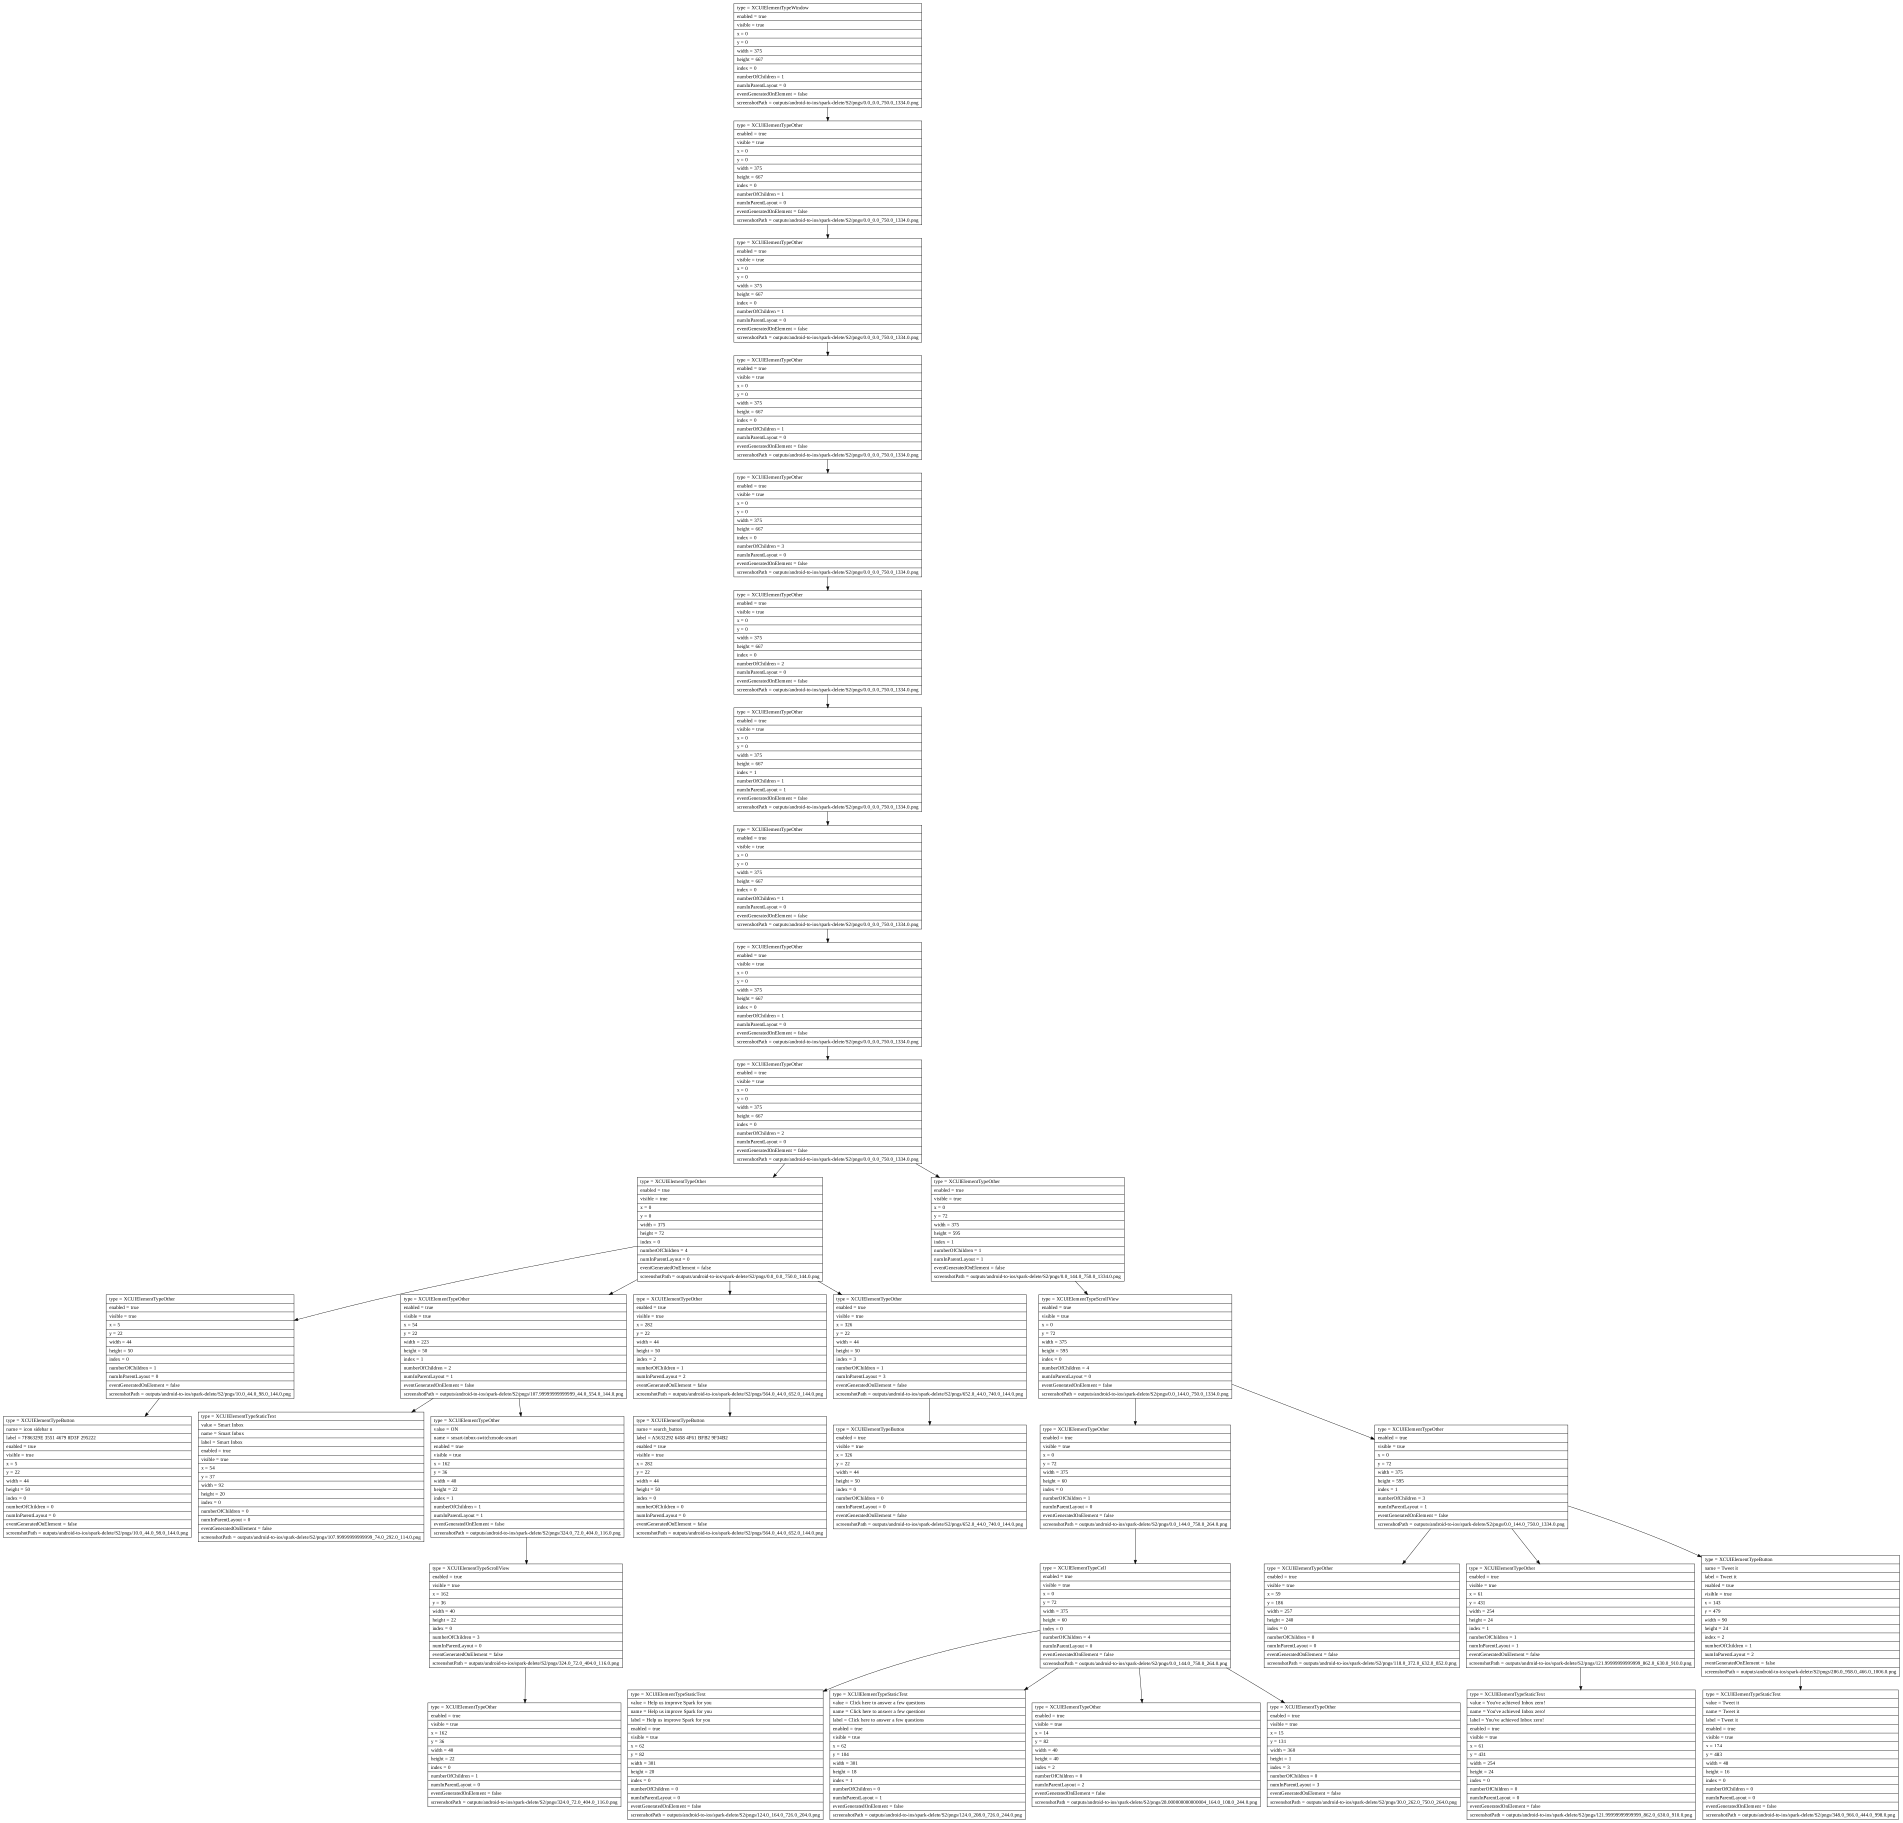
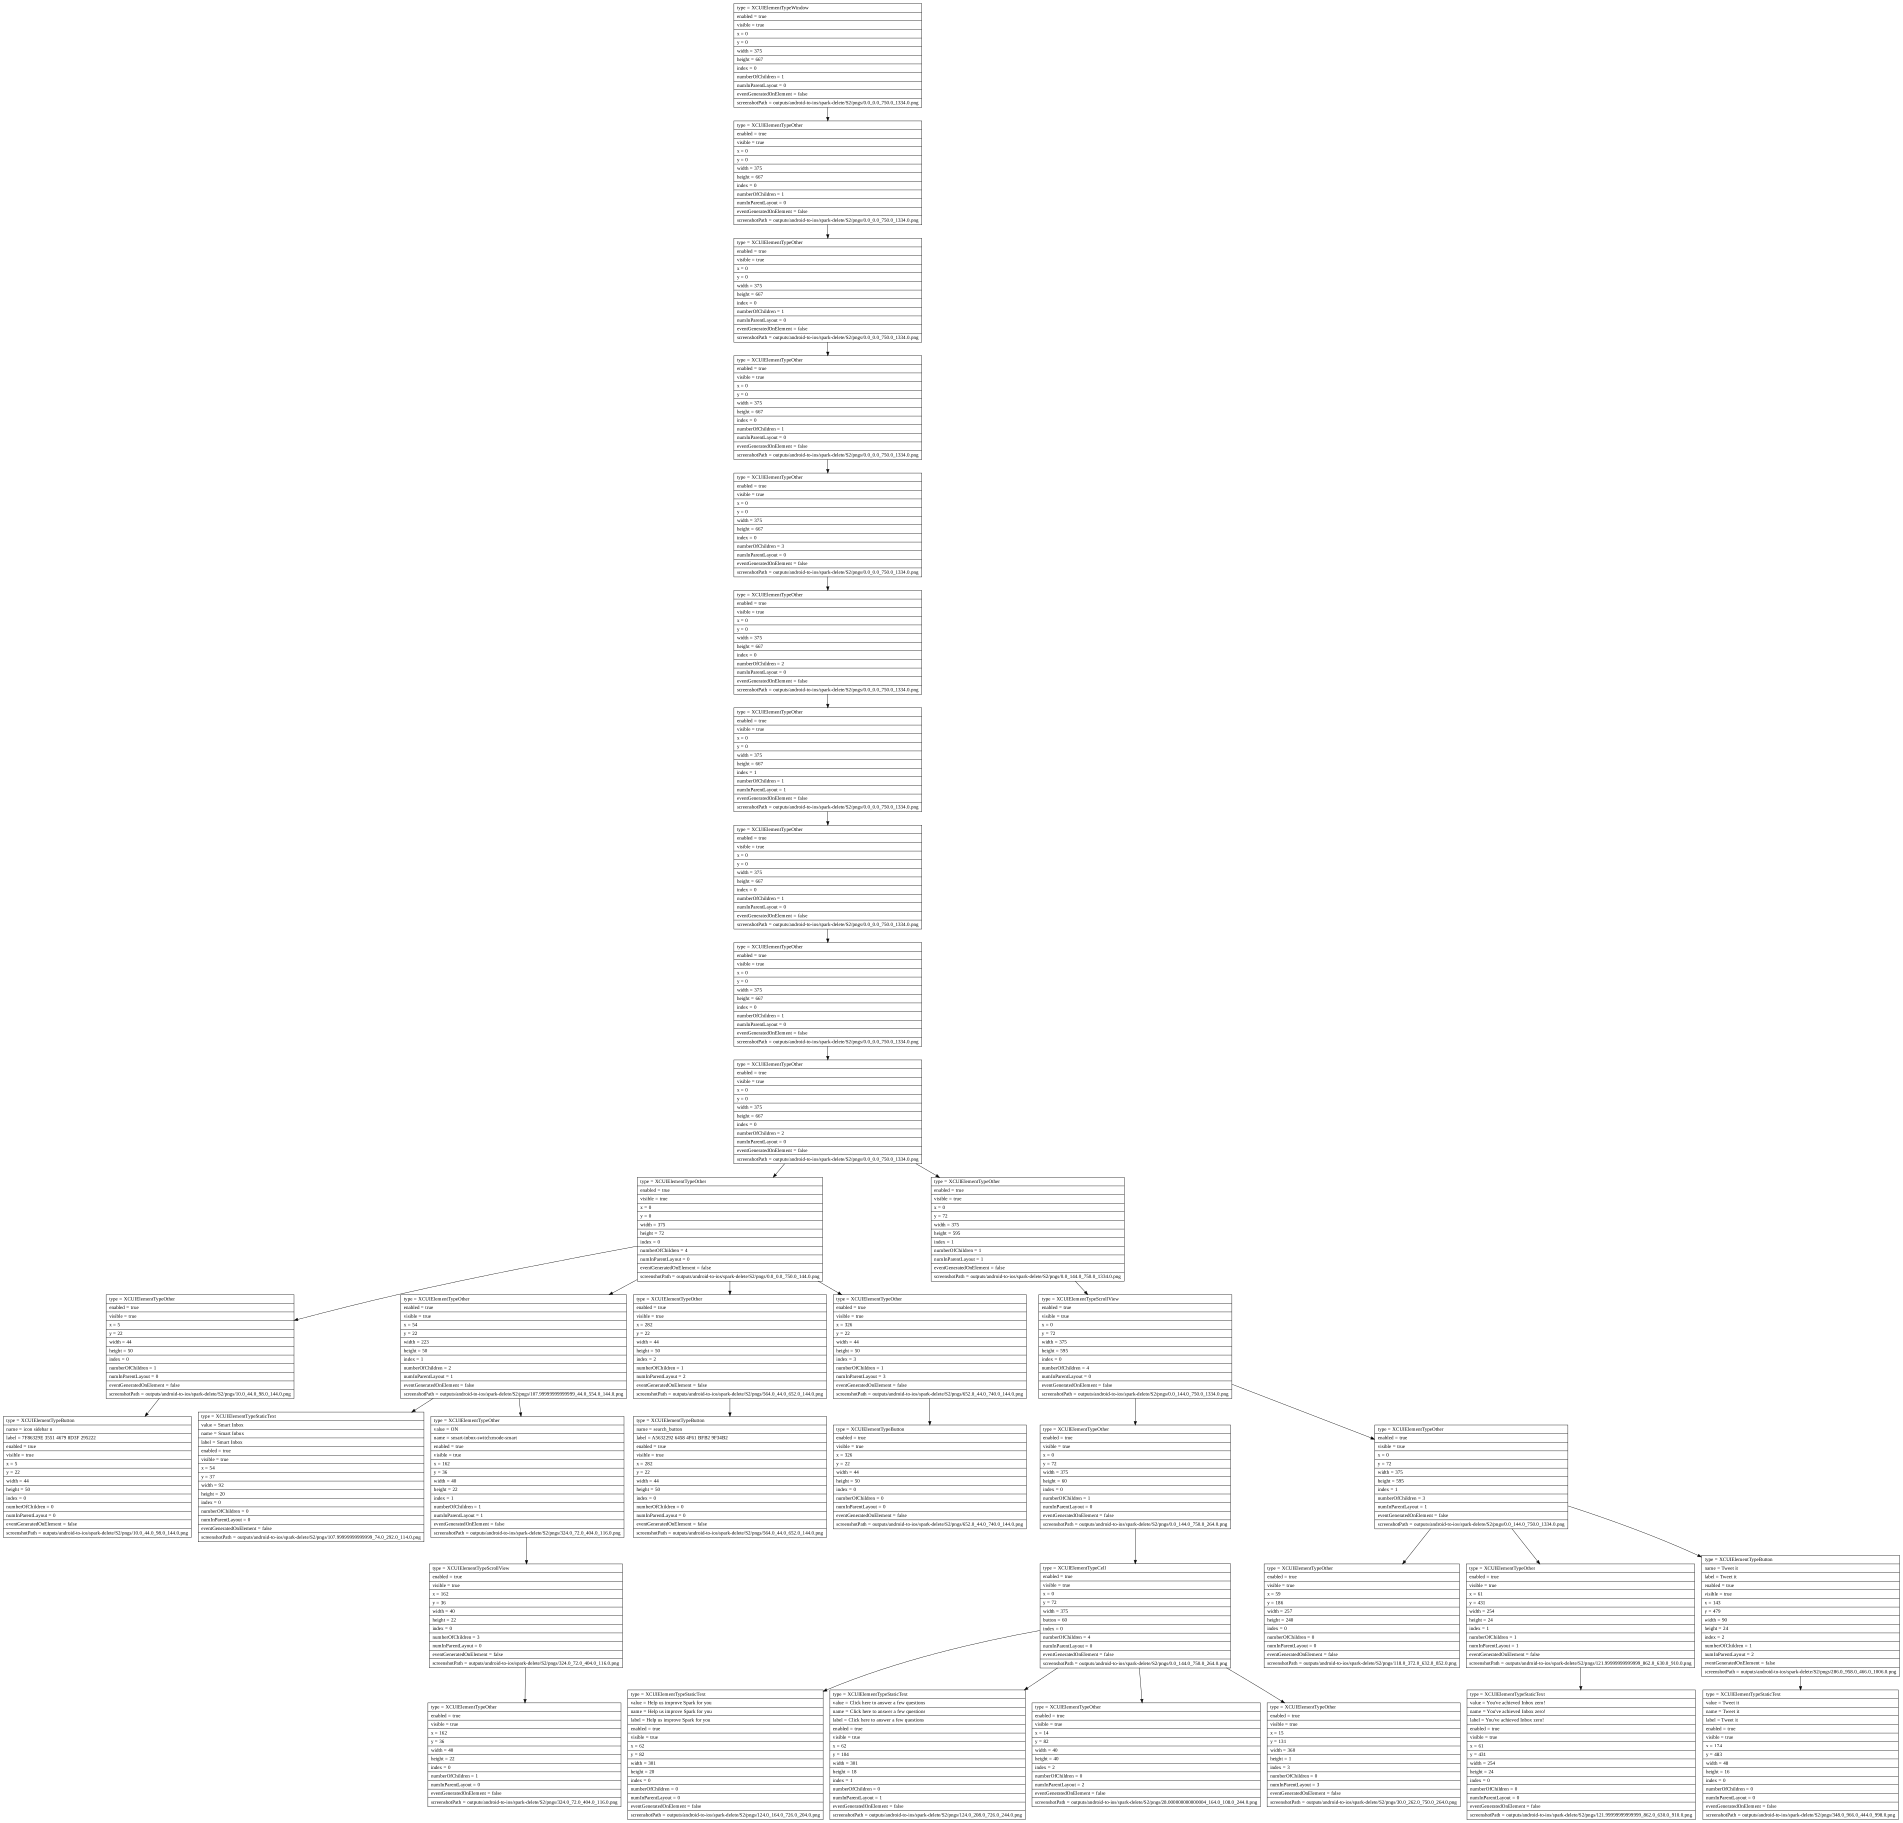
node "type = XCUIElementTypeCell": text "height = 60" -> "button = 60"
